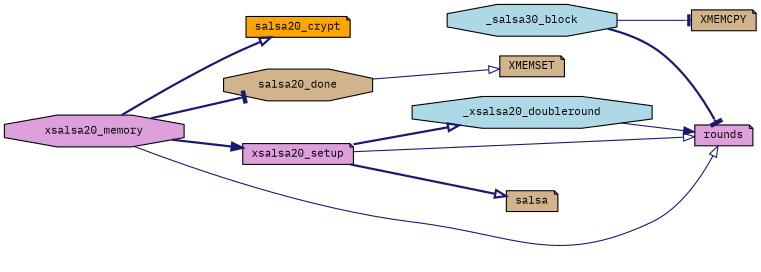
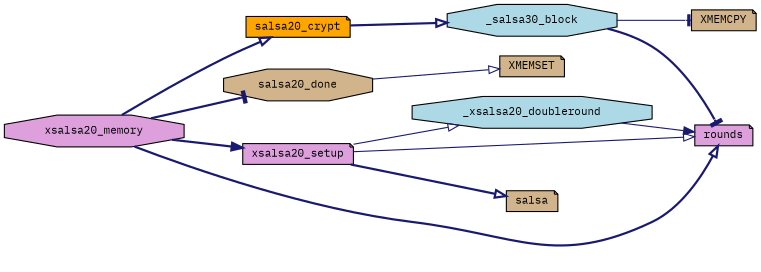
edge "salsa20_crypt" -> "_salsa30_block": added
edge "xsalsa20_setup" -> "_xsalsa20_doubleround": style bold -> solid
edge "xsalsa20_memory" -> "rounds": style solid -> bold
